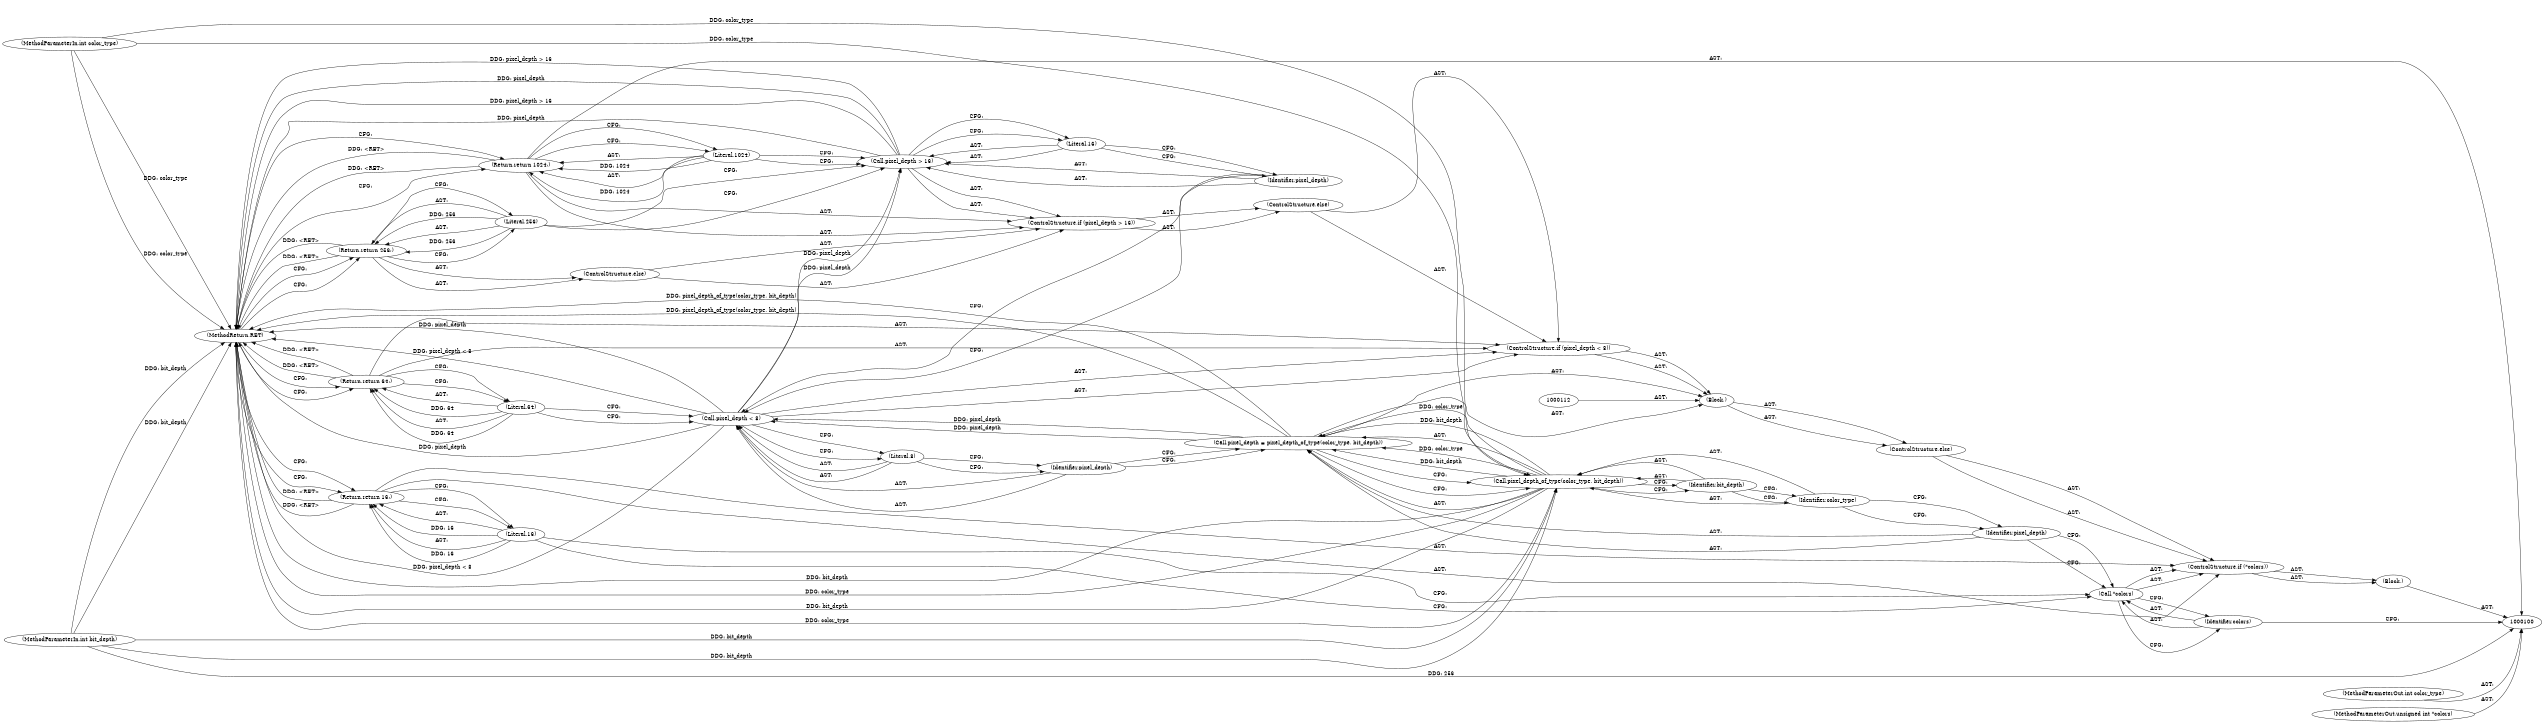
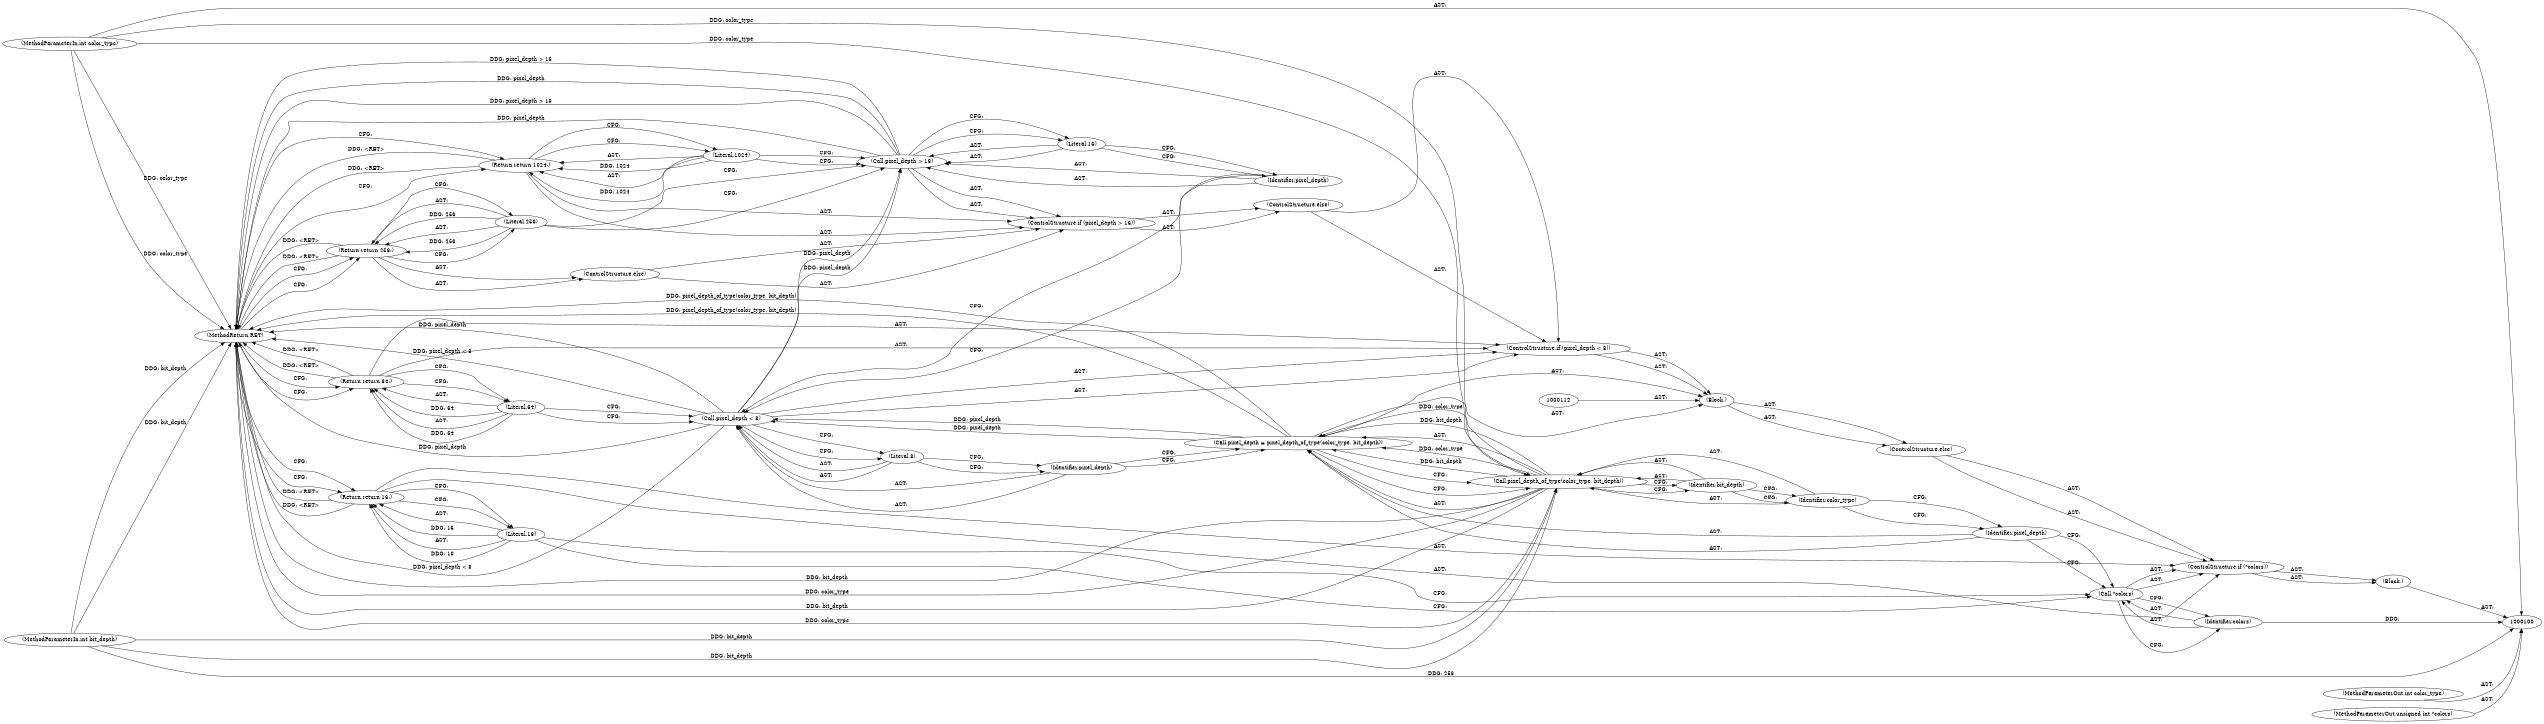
edge "(Return,return 1024;)" -> "1000100": now "(MethodParameterIn,int color_type)" -> "1000100"
edge "(Identifier,colors)" -> "1000100": label "CFG: " -> "DDG: "
